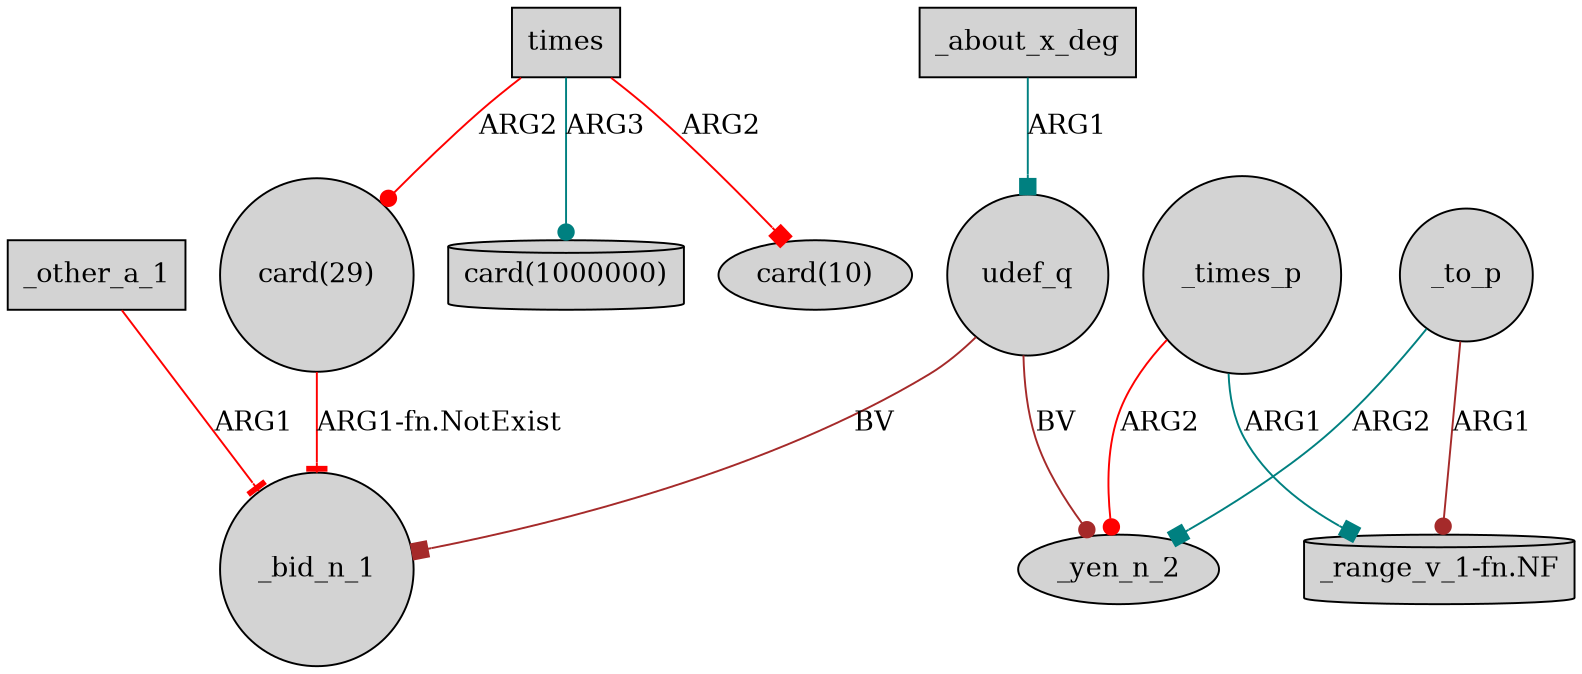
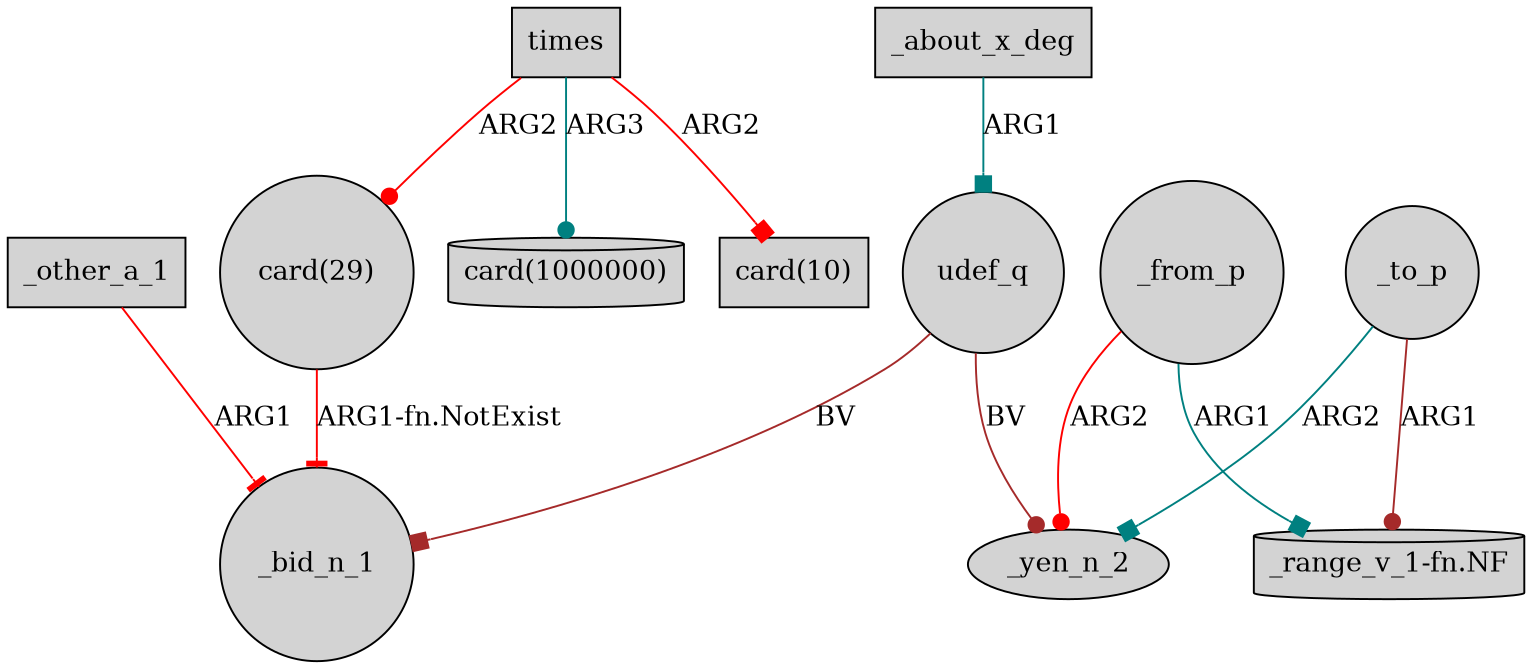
node "card(10)": shape ellipse -> box
node "_times_p": label "_times_p" -> "_from_p"
